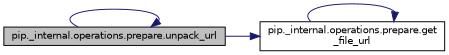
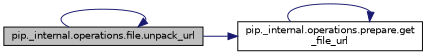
node "pip._internal.operations.prepare.unpack_url": label "pip._internal.operations.prepare.unpack_url" -> "pip._internal.operations.file.unpack_url"
